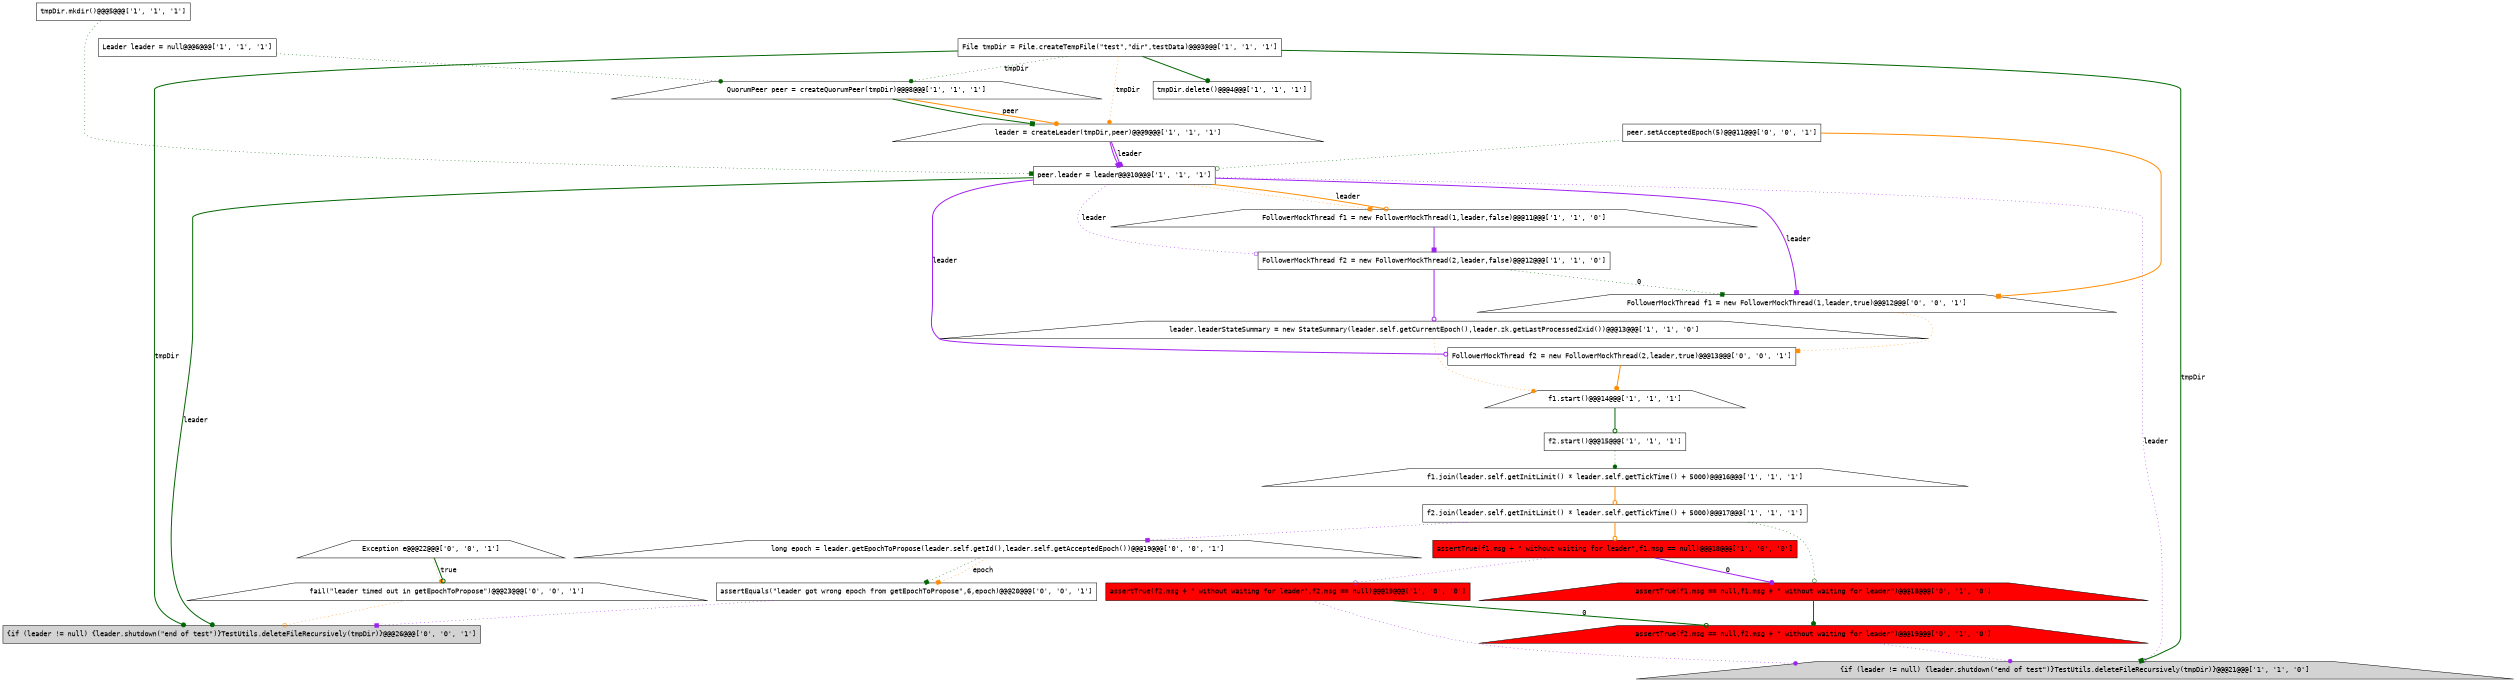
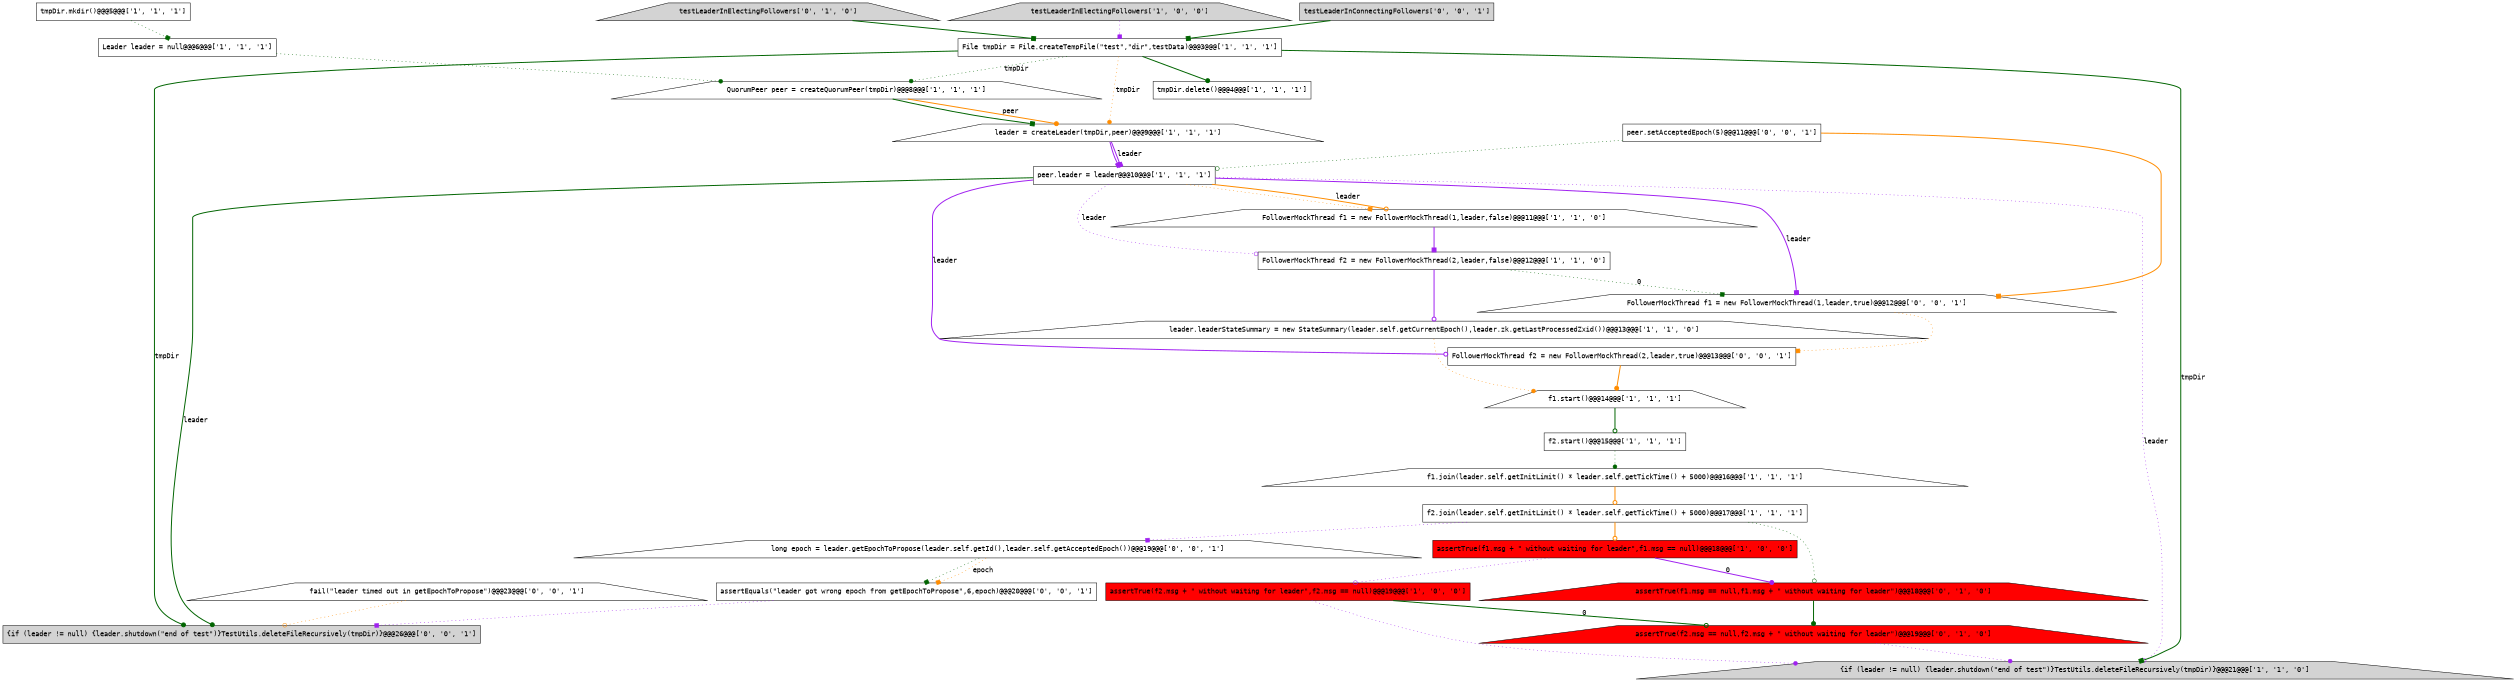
node "testLeaderInElectingFollowers['0', '1', '0']": added
node "testLeaderInElectingFollowers['1', '0', '0']": added
node "testLeaderInConnectingFollowers['0', '0', '1']": added
edge "tmpDir.mkdir()@@@5@@@['1', '1', '1']" -> "peer.leader = leader@@@10@@@['1', '1', '1']": now "tmpDir.mkdir()@@@5@@@['1', '1', '1']" -> "Leader leader = null@@@6@@@['1', '1', '1']"
node "Exception e@@@22@@@['0', '0', '1']": removed
